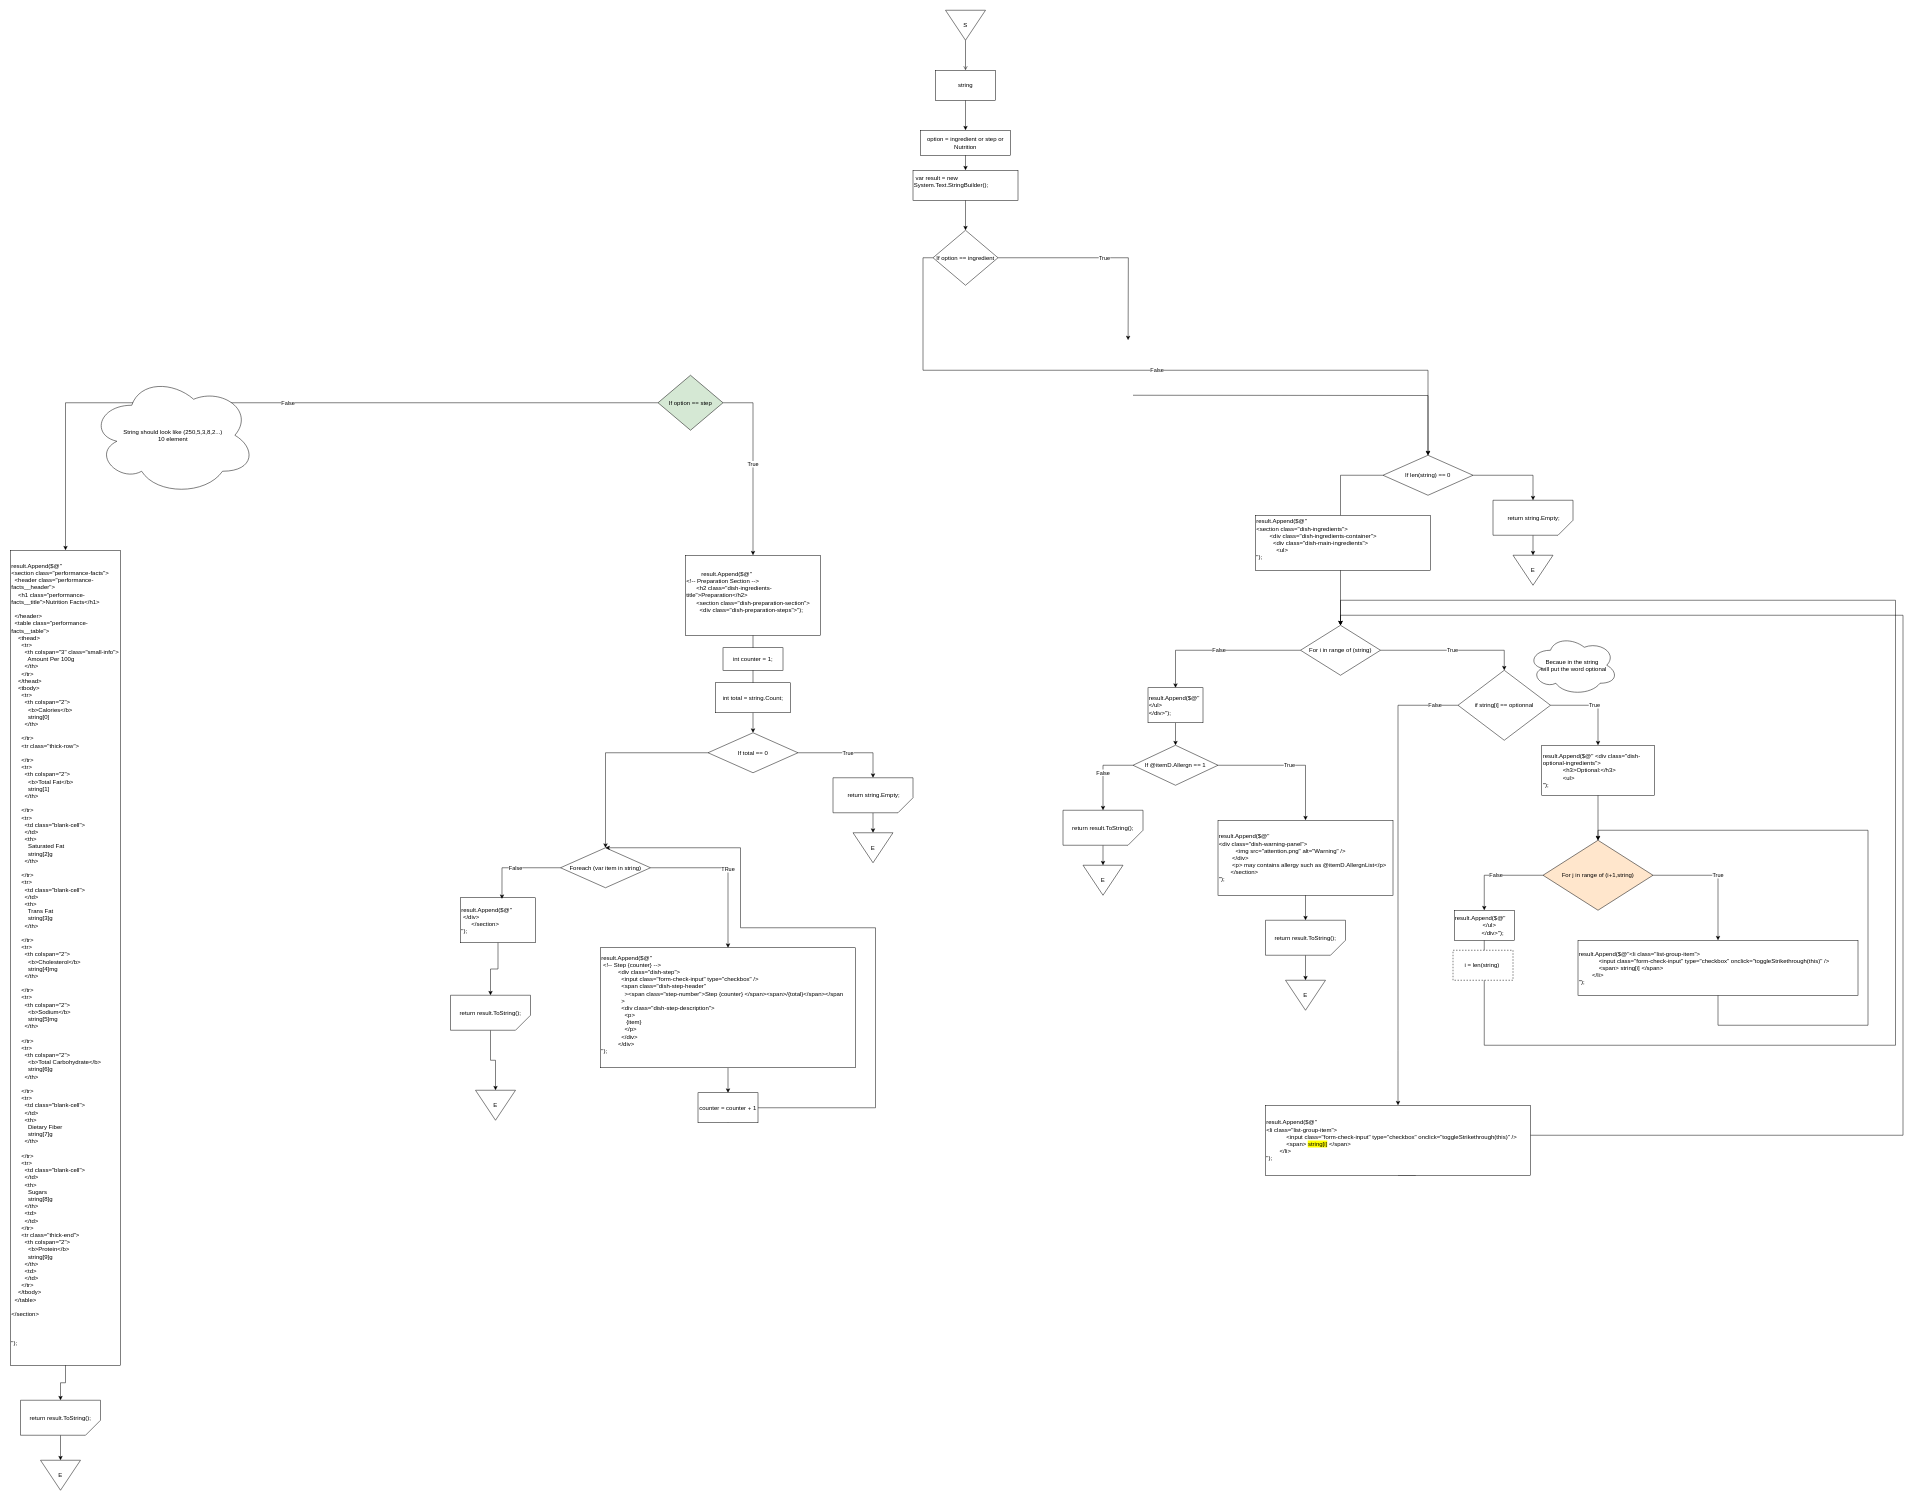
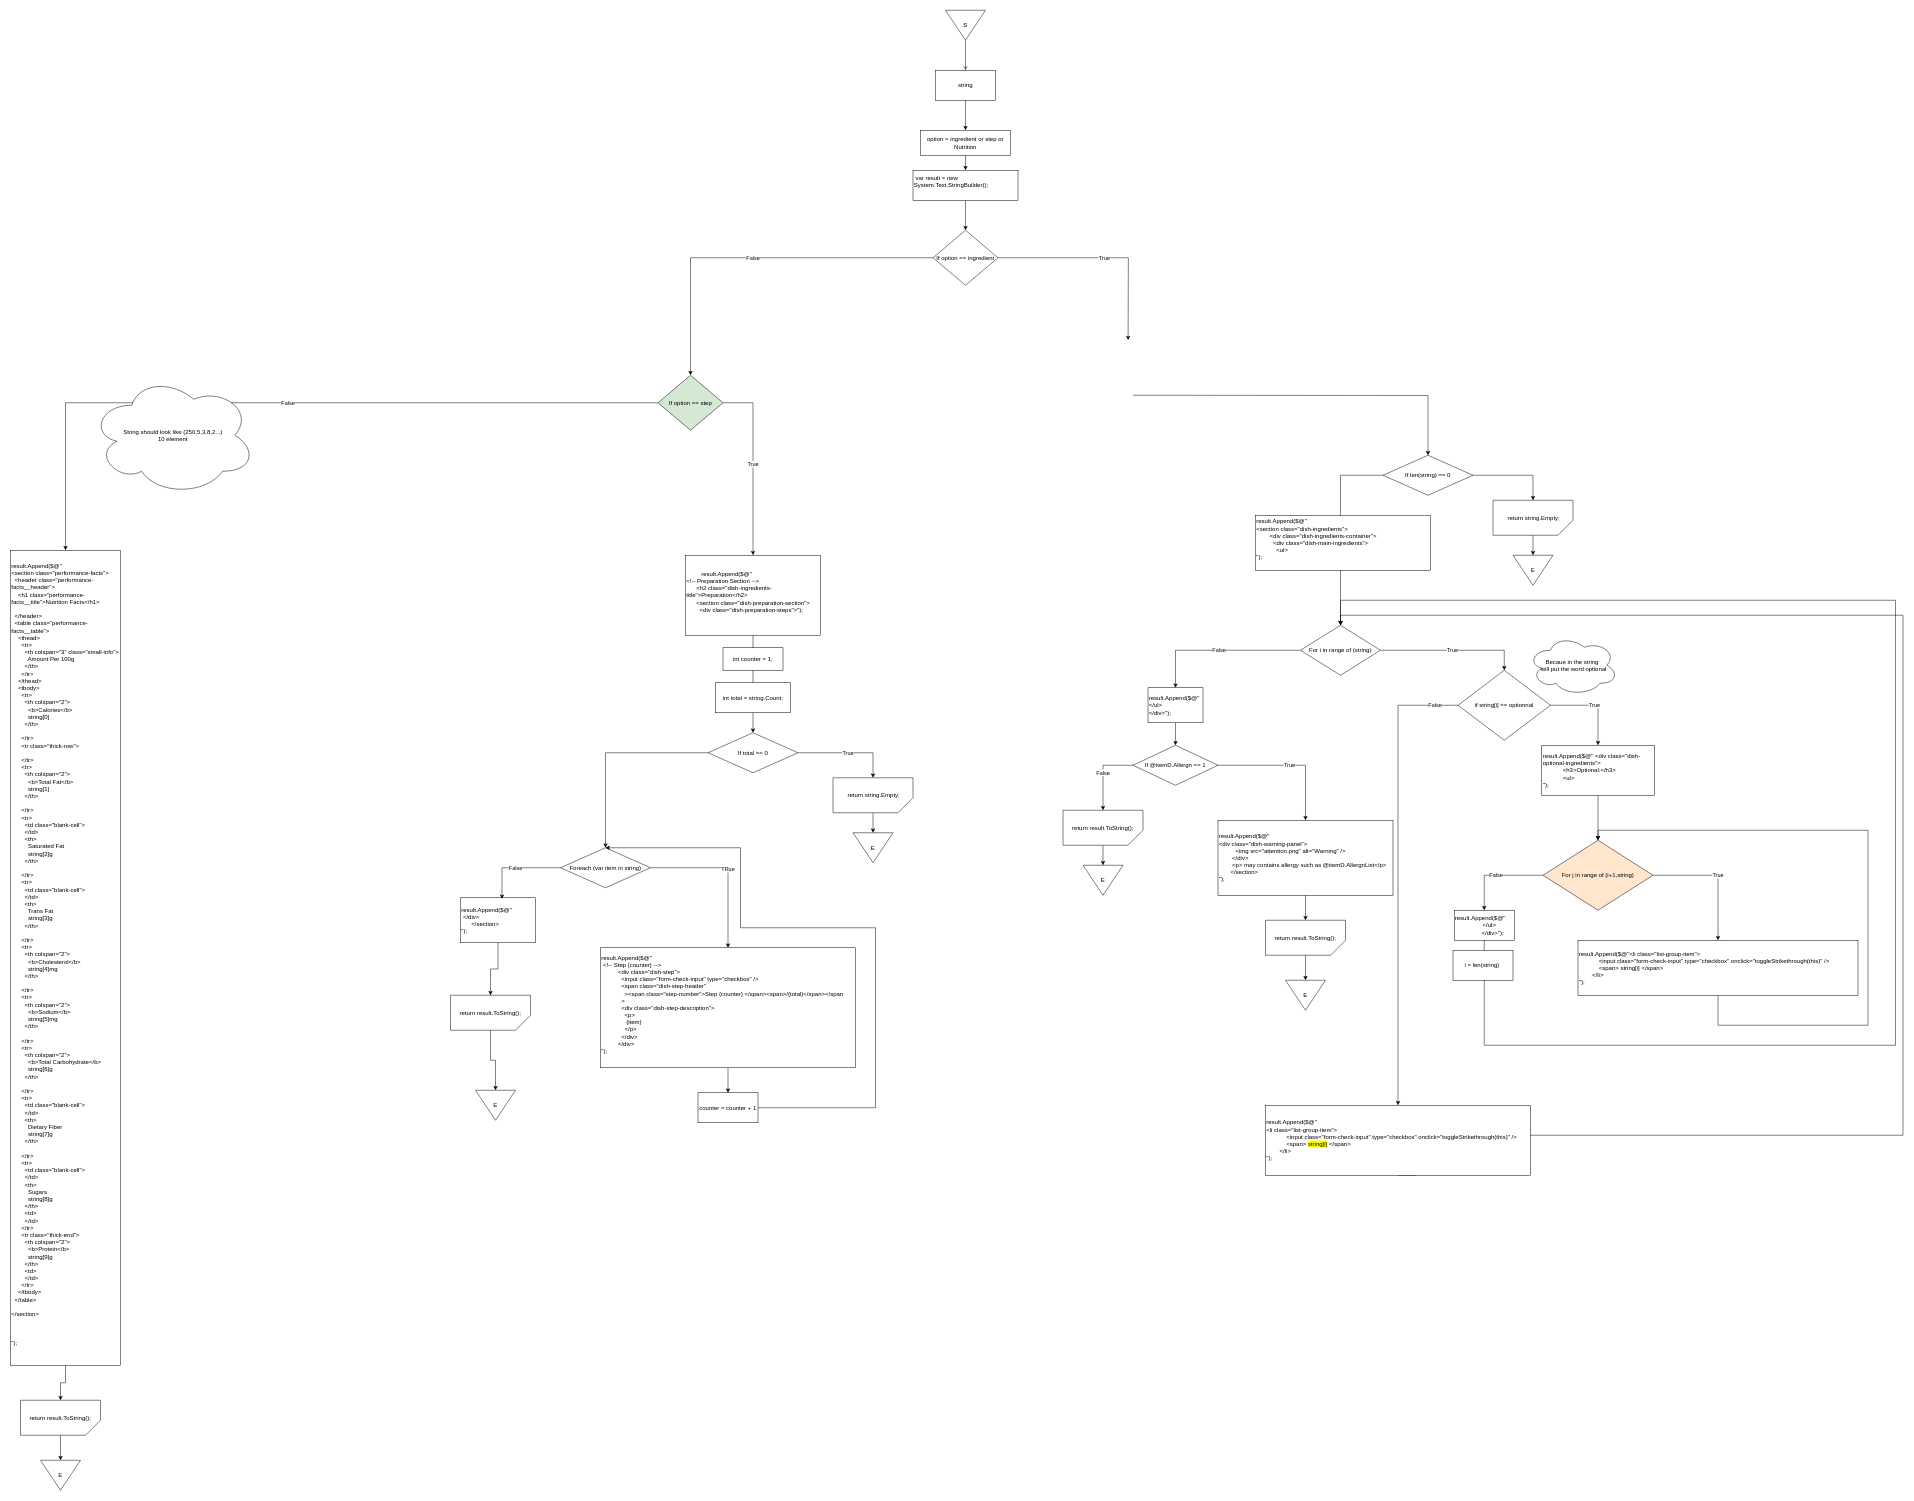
edge "If option == ingredient" -> "If len(string) == 0": now "If option == ingredient" -> "If option == step"
node "i = len(string)": style dashed -> solid
